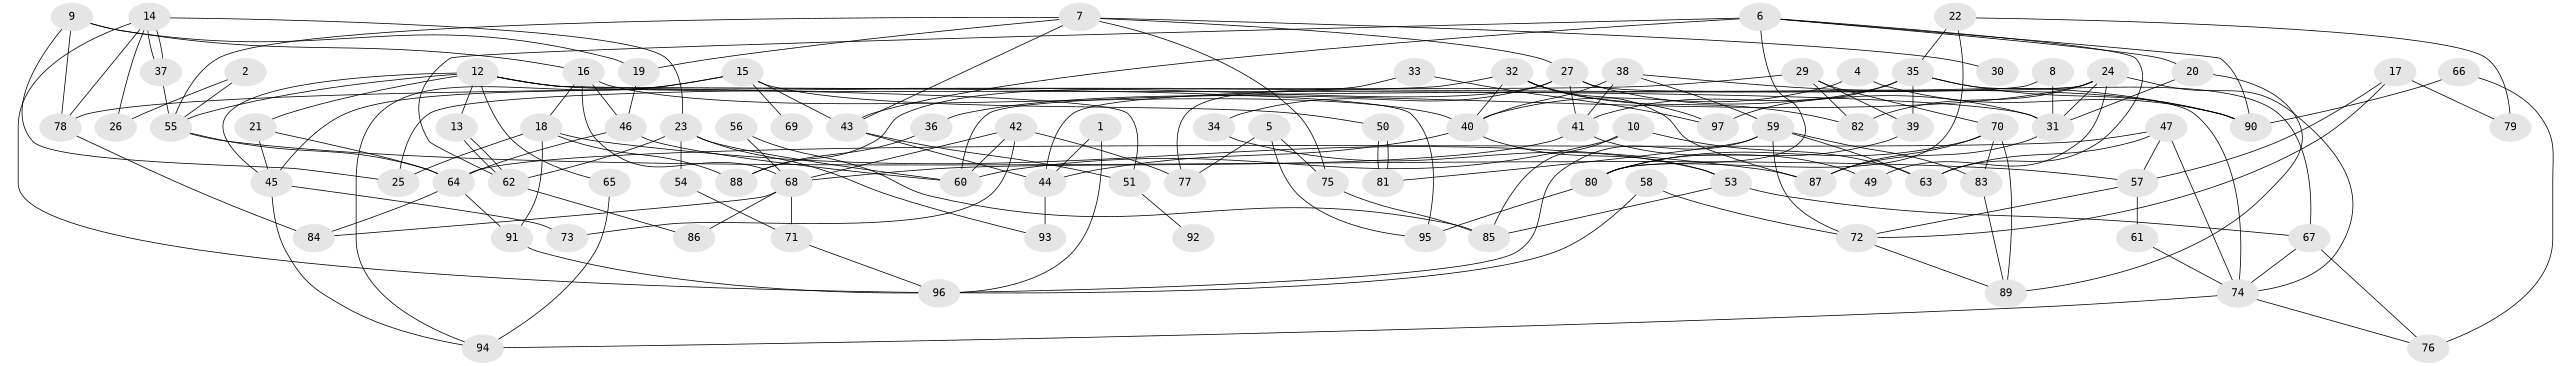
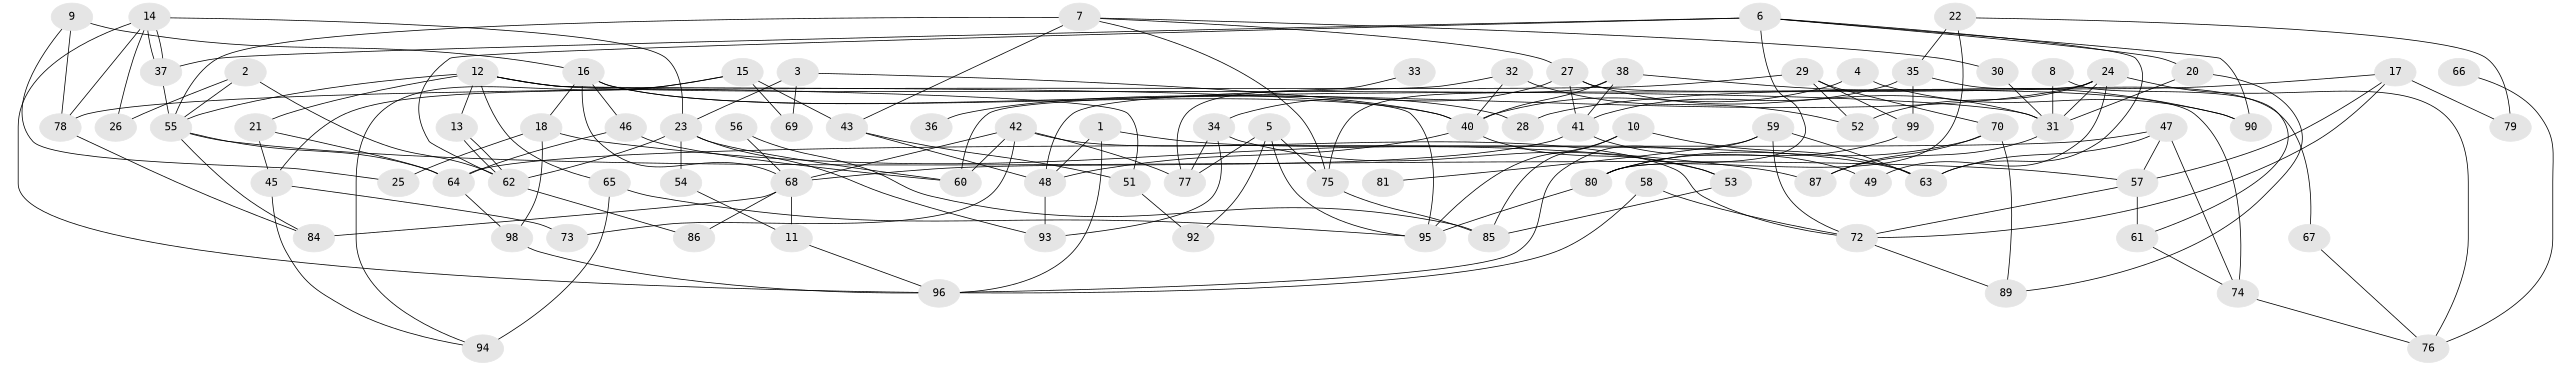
edge "6" -- "43": now "6" -- "37"
node "19": removed
node "3": added
edge "12" -- "45": removed
edge "8" -- "25": now "8" -- "61"
edge "35" -- "90": removed
edge "38" -- "59": now "38" -- "75"
edge "66" -- "90": removed
edge "30" -- "31": added
edge "32" -- "87": removed
node "50": removed
node "28": added
node "97": removed
node "82": label "82" -> "52"
node "39": label "39" -> "99"
edge "24" -- "74": now "24" -- "76"
edge "2" -- "62": added
edge "42" -- "72": added
edge "1" -- "63": added
edge "34" -- "77": added
edge "10" -- "60": now "10" -- "95"
node "88": removed
node "44": label "44" -> "48"
node "83": removed
edge "5" -- "92": added
edge "34" -- "93": added
edge "64" -- "84": now "55" -- "84"
edge "53" -- "67": removed
edge "65" -- "95": added
node "91": label "91" -> "98"
node "71": label "71" -> "11"
edge "67" -- "74": removed
edge "74" -- "94": removed
